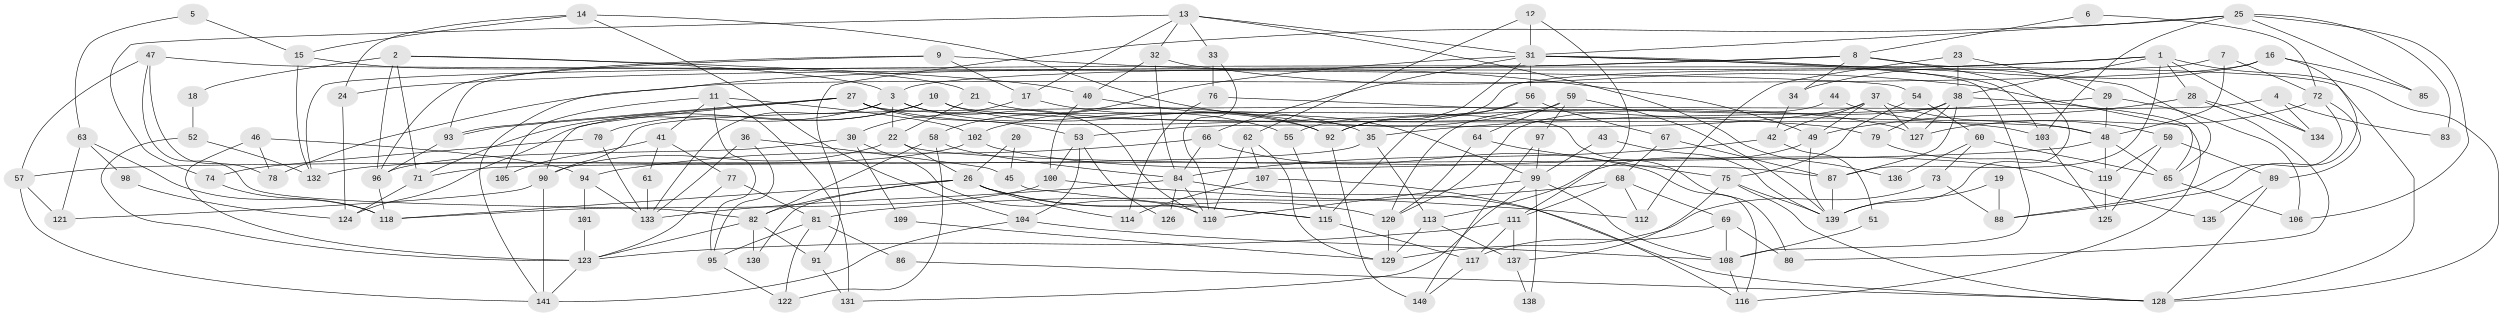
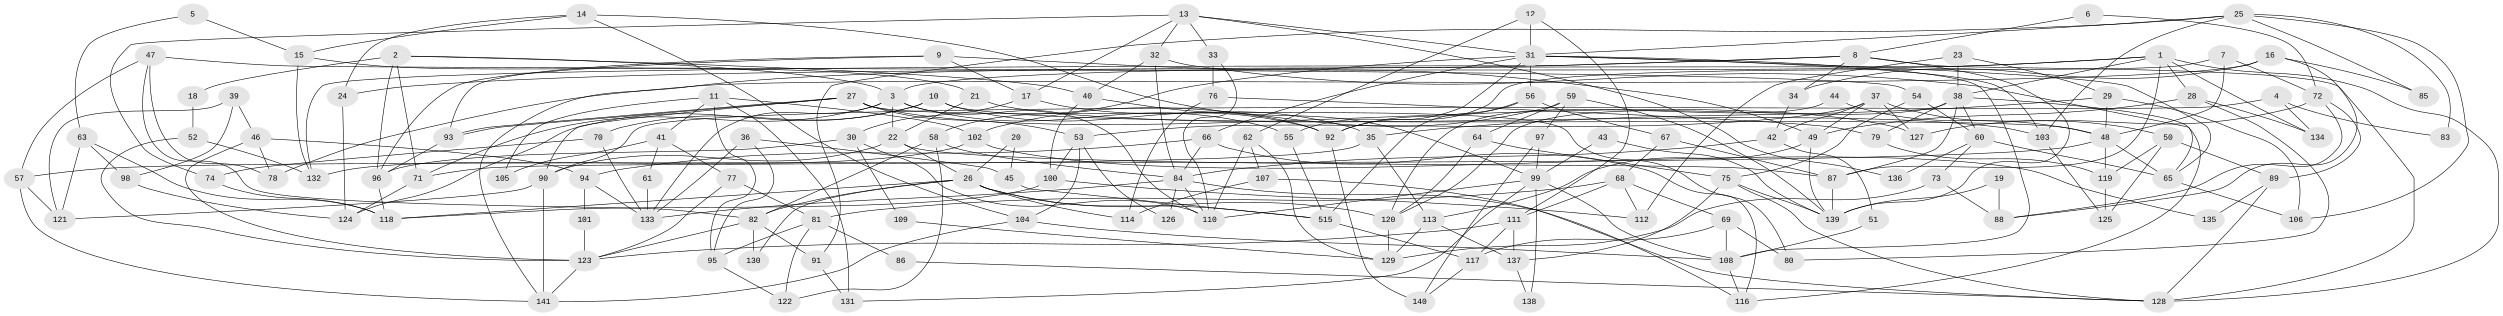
node "39": added
edge "38" -- "127": now "38" -- "60"
node "115": label "115" -> "515"
